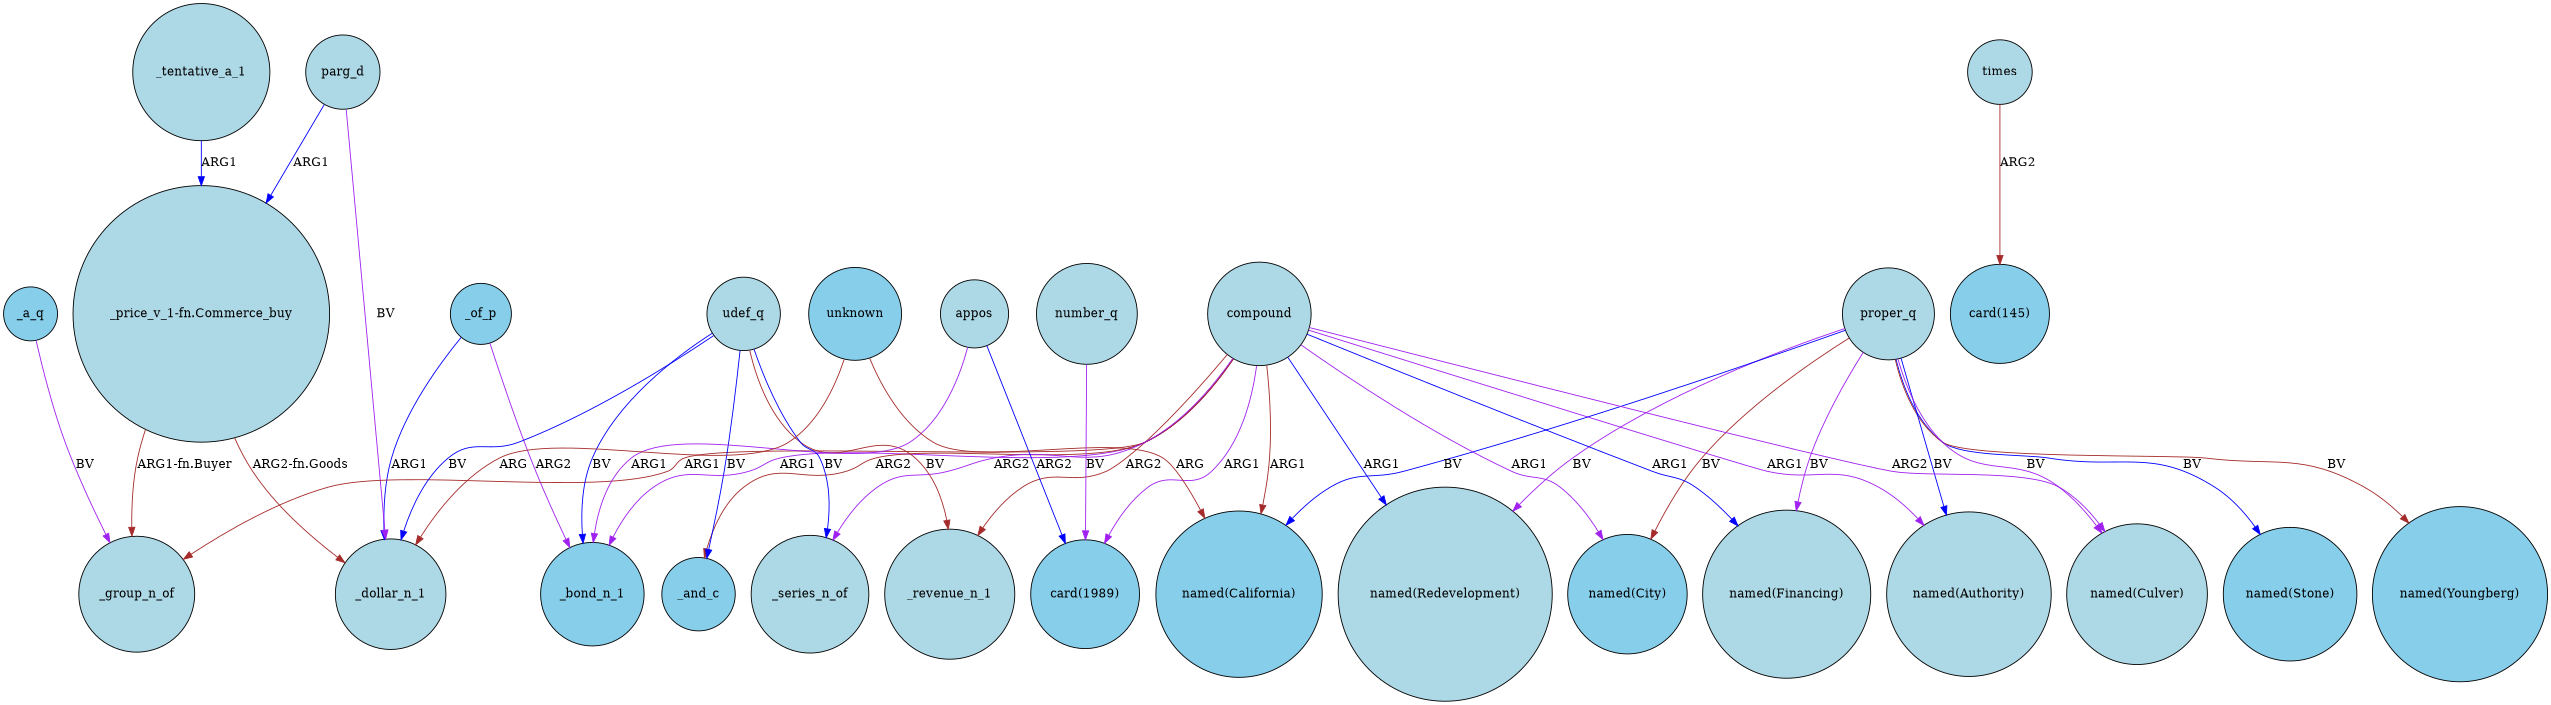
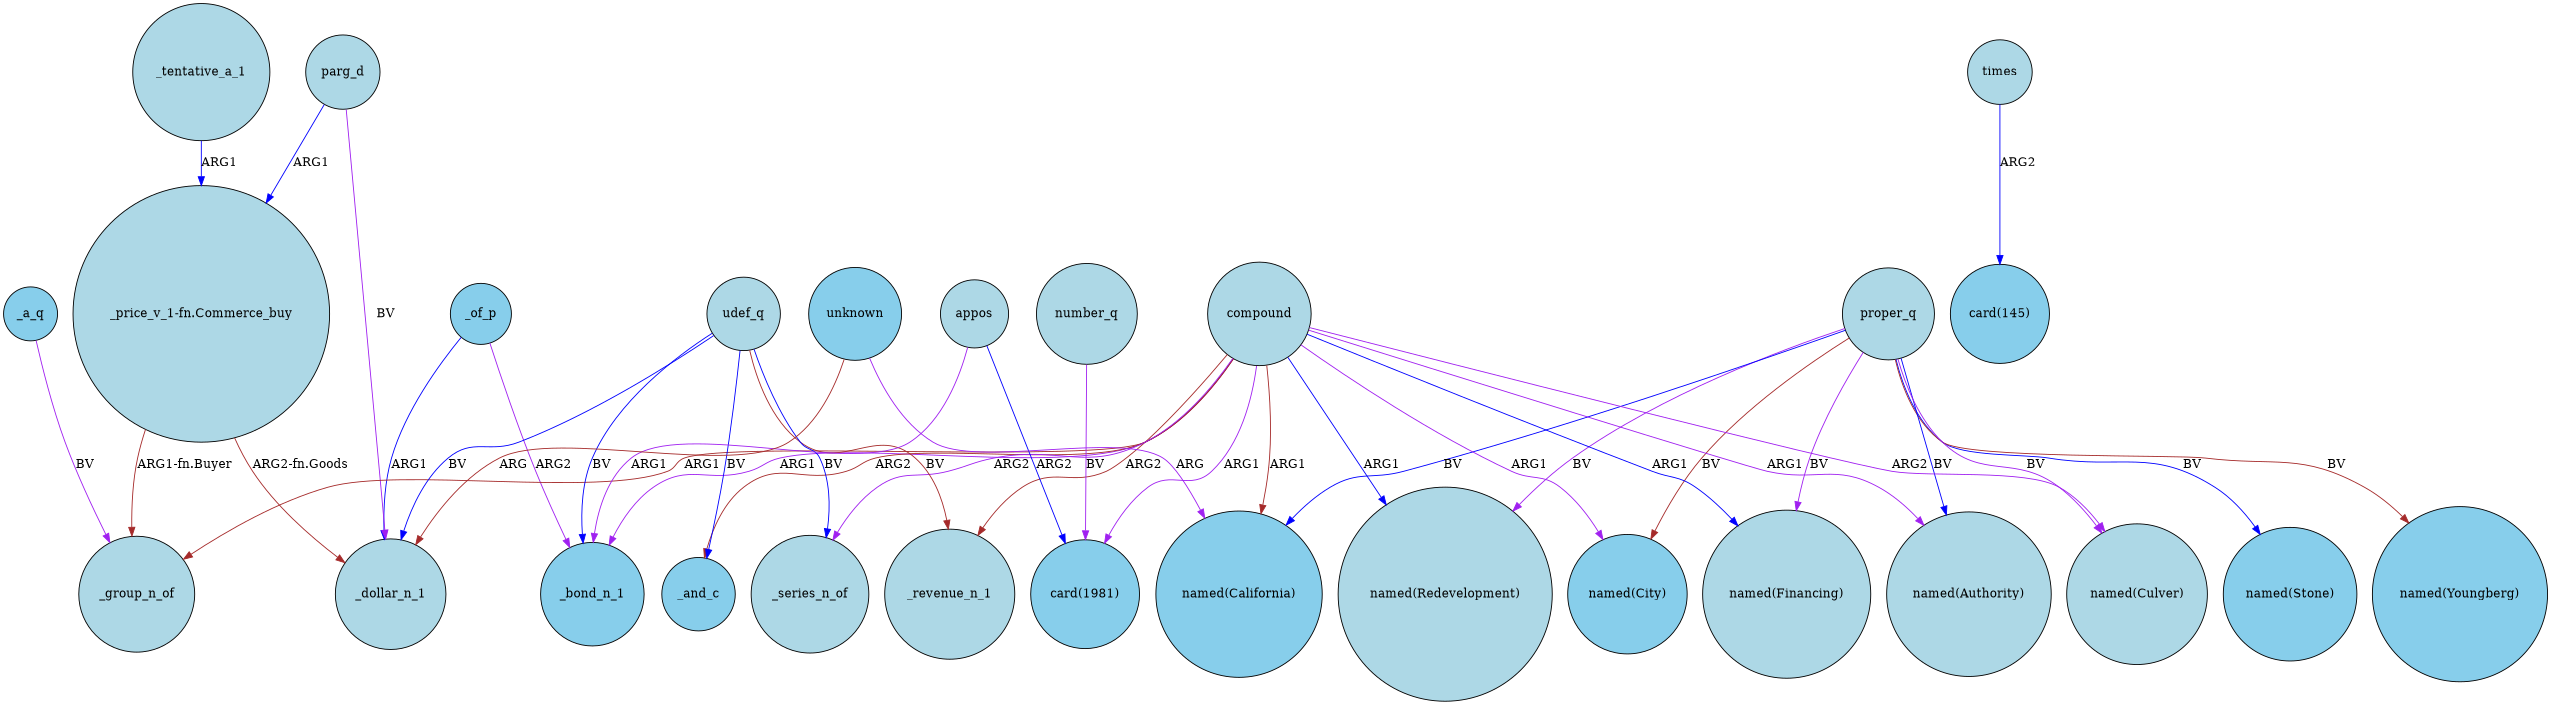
edge "times" -> "card(145)": color brown -> blue
edge "unknown" -> "named(California)": color brown -> purple
node "card(1989)": label "card(1989)" -> "card(1981)"
